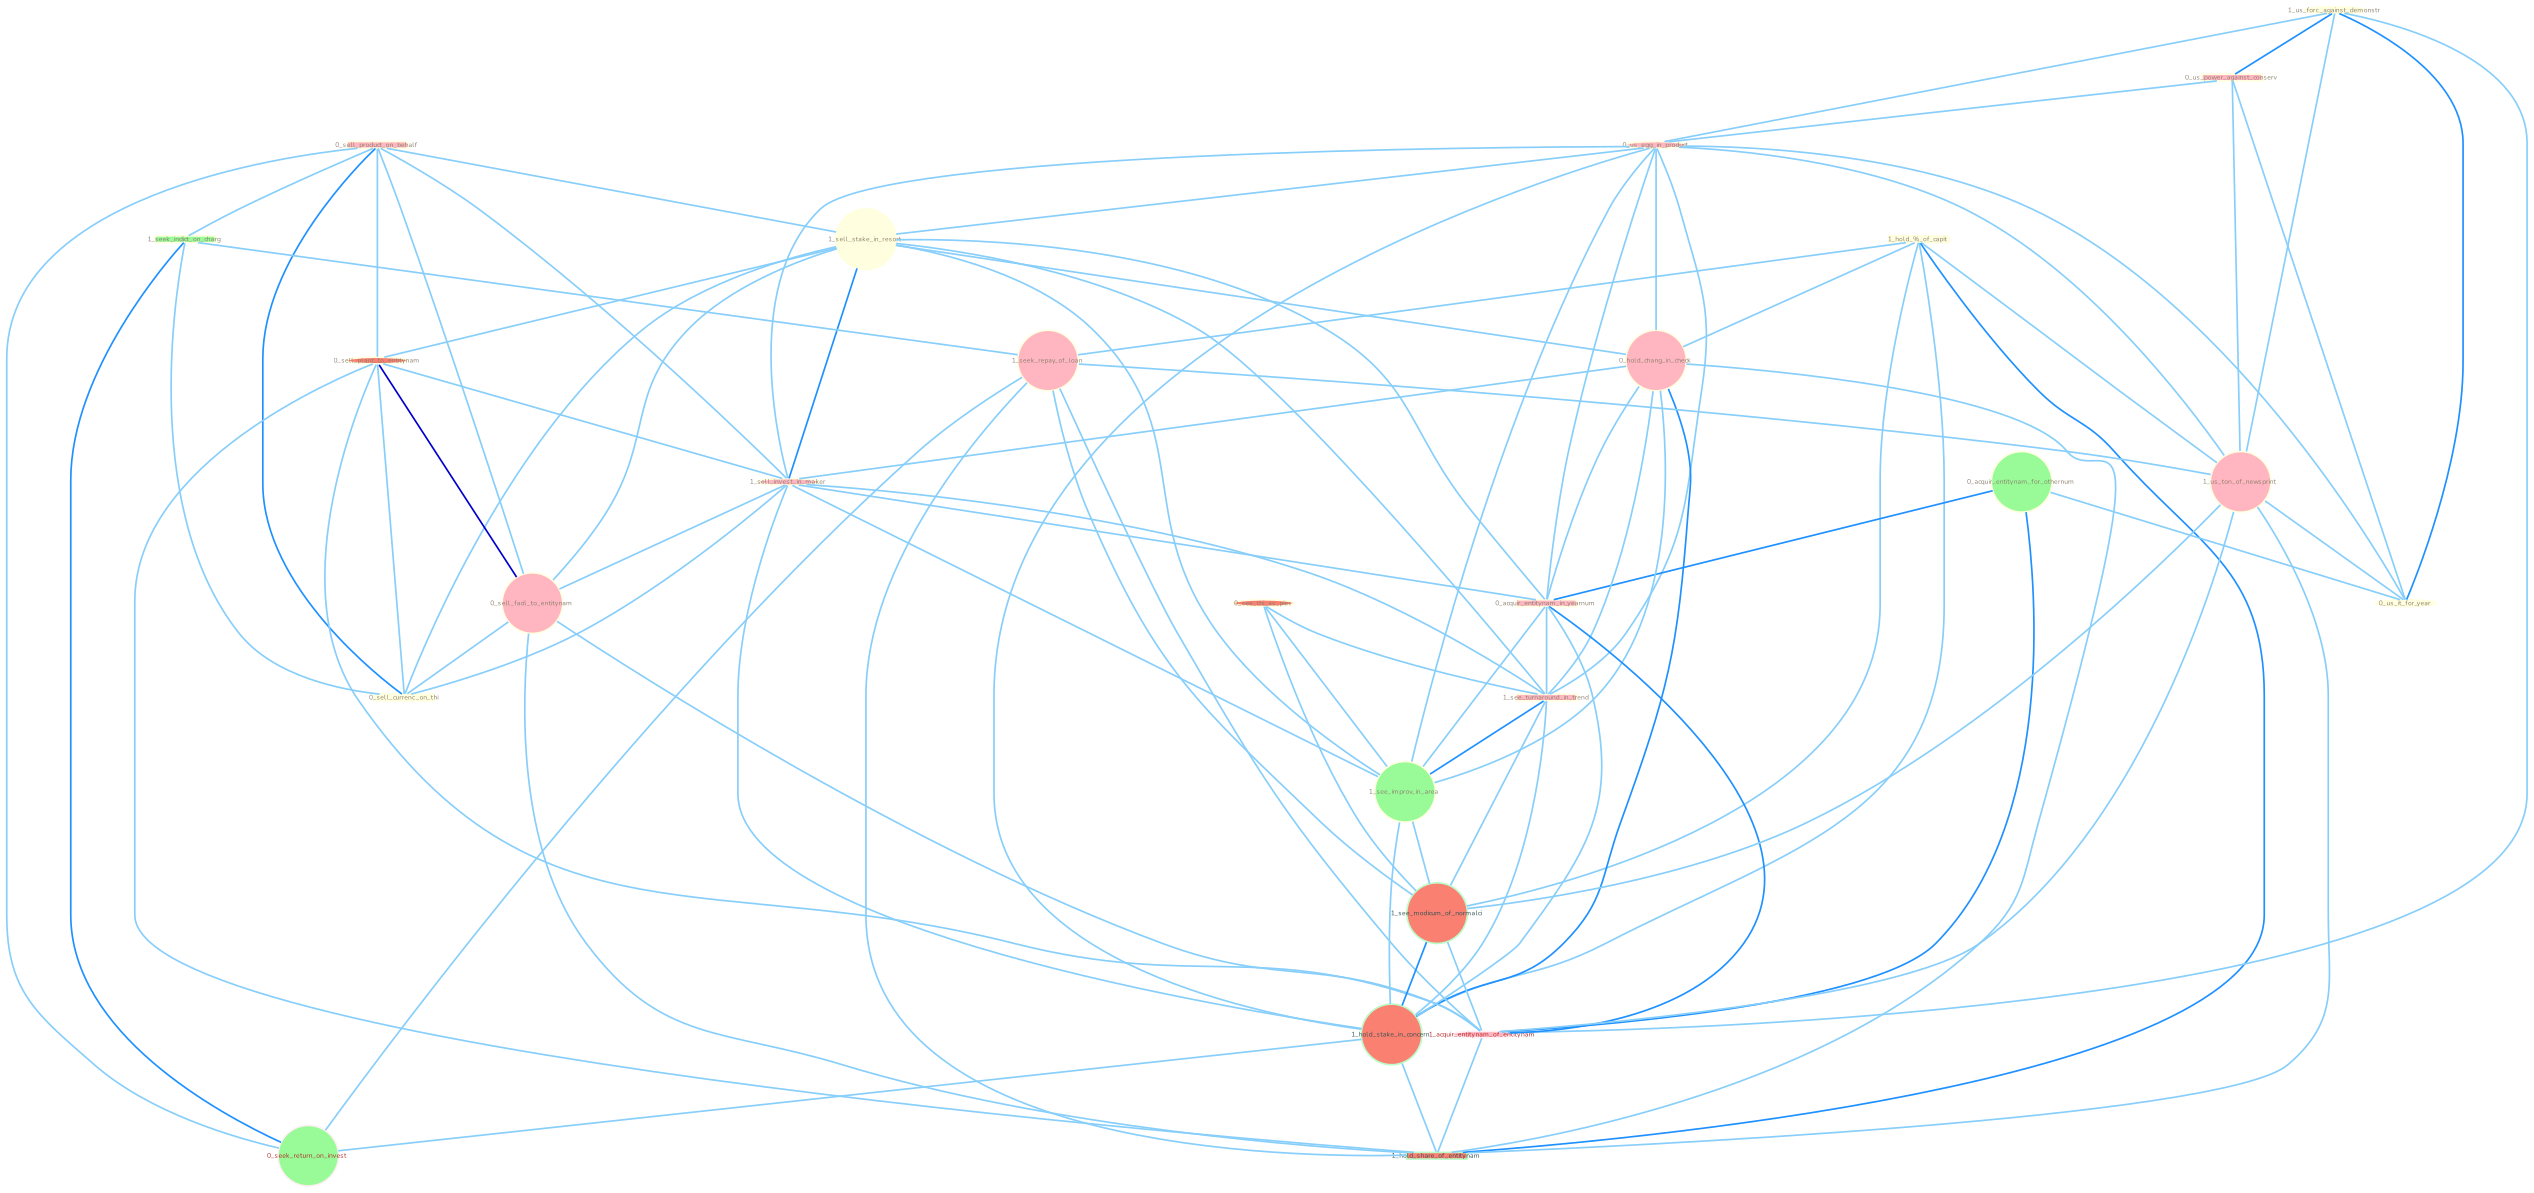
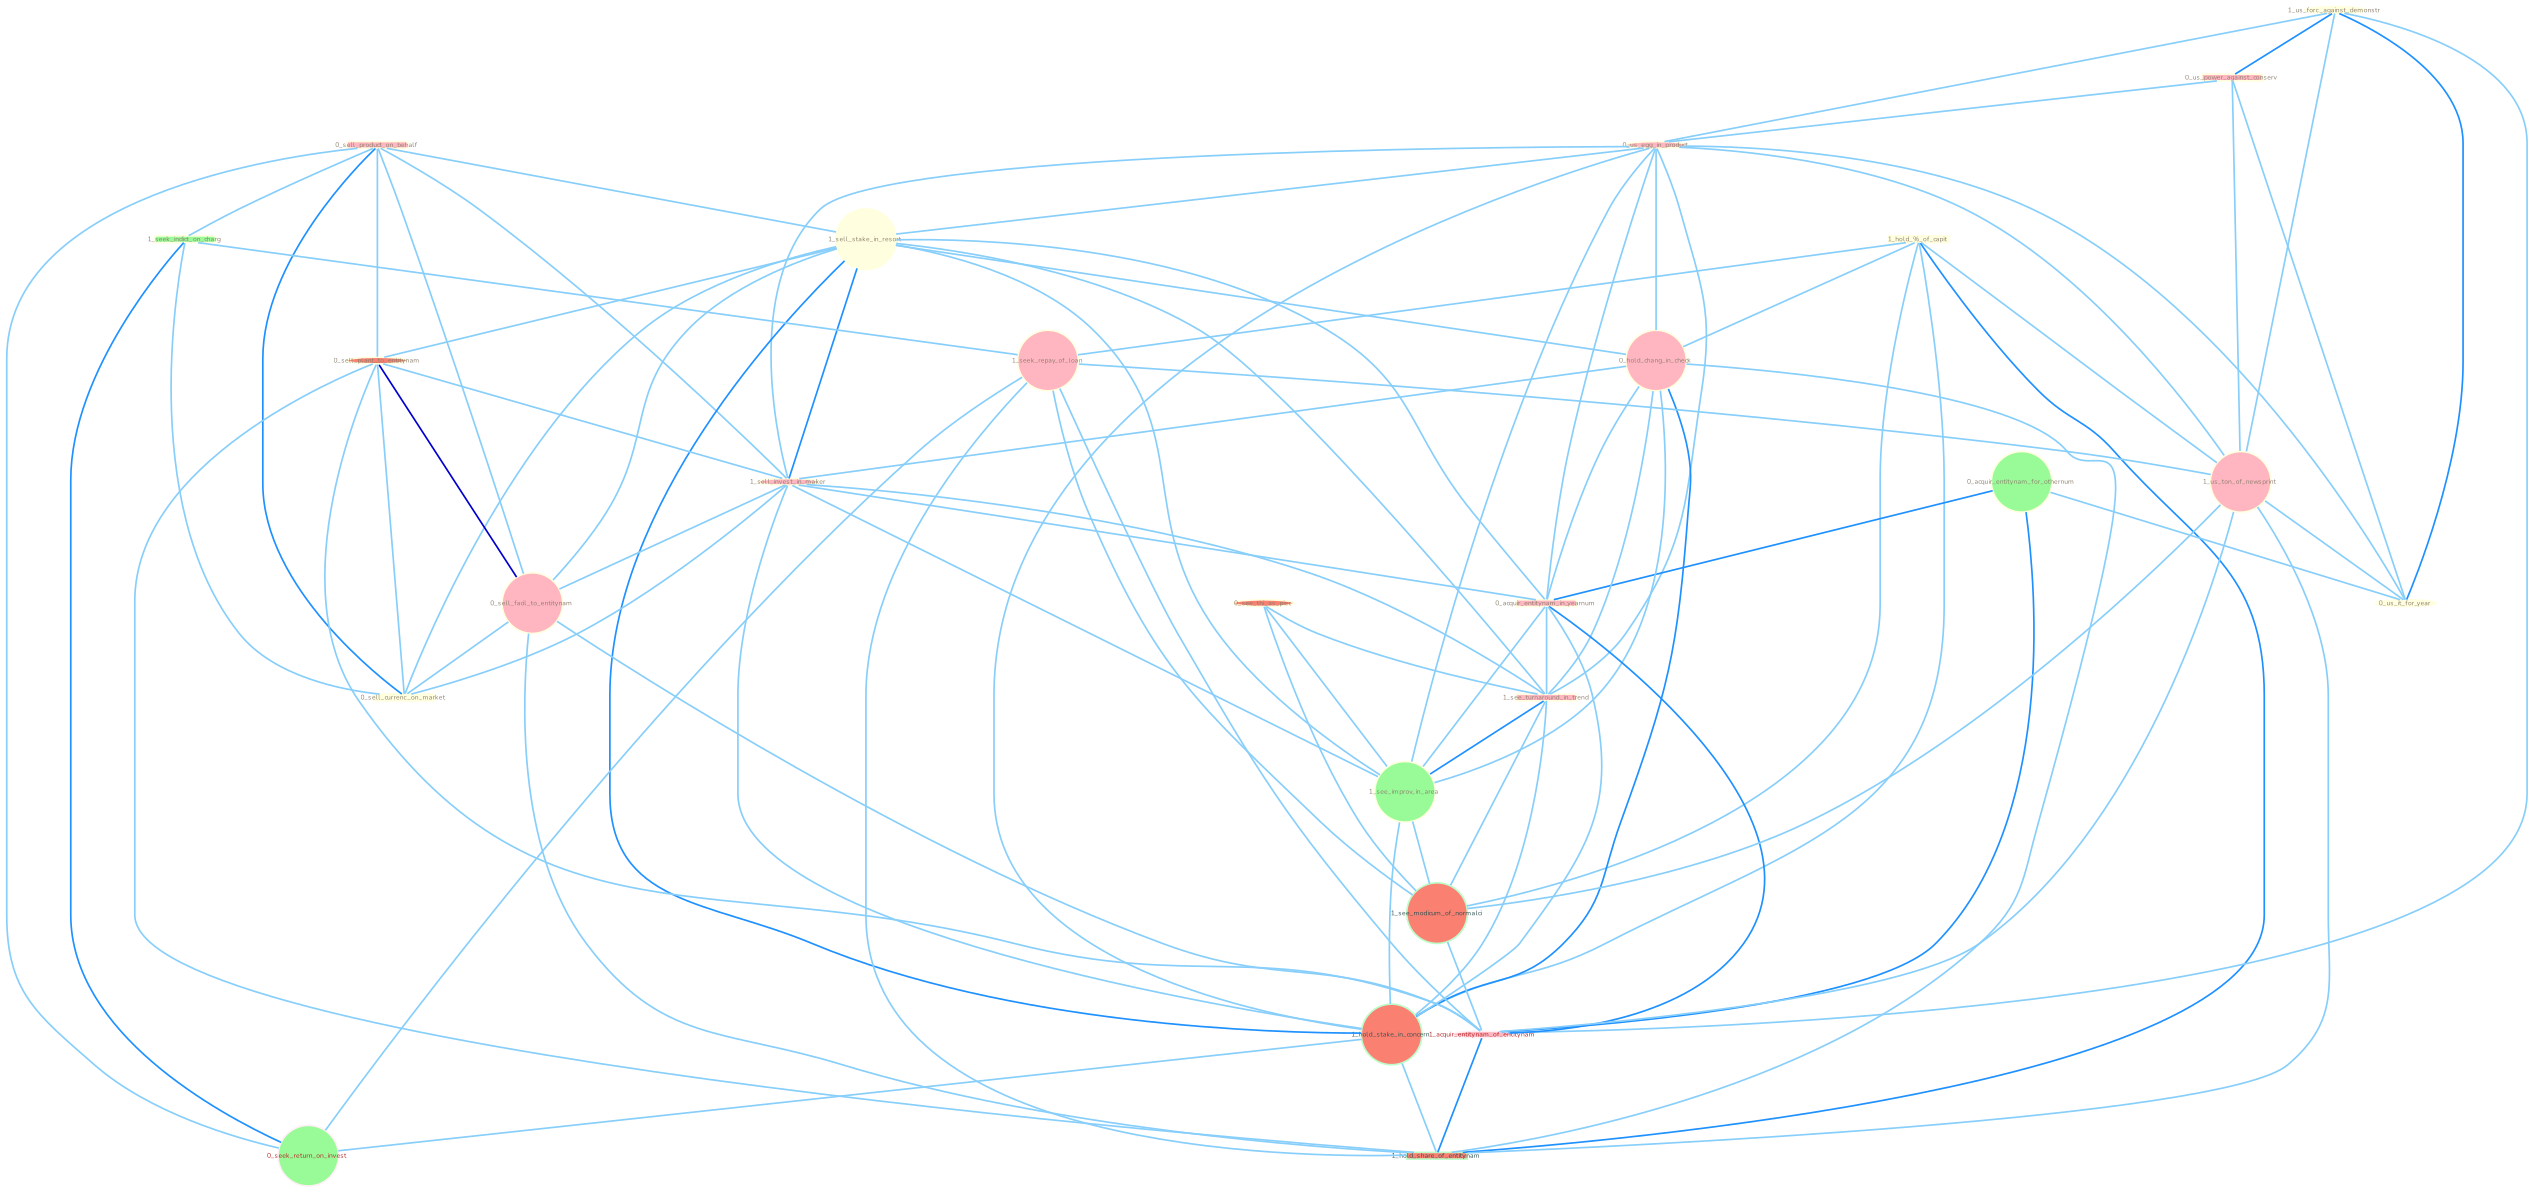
node "0_sell_currenc_on_thi": label "0_sell_currenc_on_thi" -> "0_sell_currenc_on_market"
edge "1_see_modicum_of_normalci" -- "1_hold_stake_in_concern": now "1_sell_stake_in_resort" -- "1_hold_stake_in_concern"
edge "1_acquir_entitynam_of_entitynam" -- "1_hold_share_of_entitynam": color #87cefa -> #1e90ff
